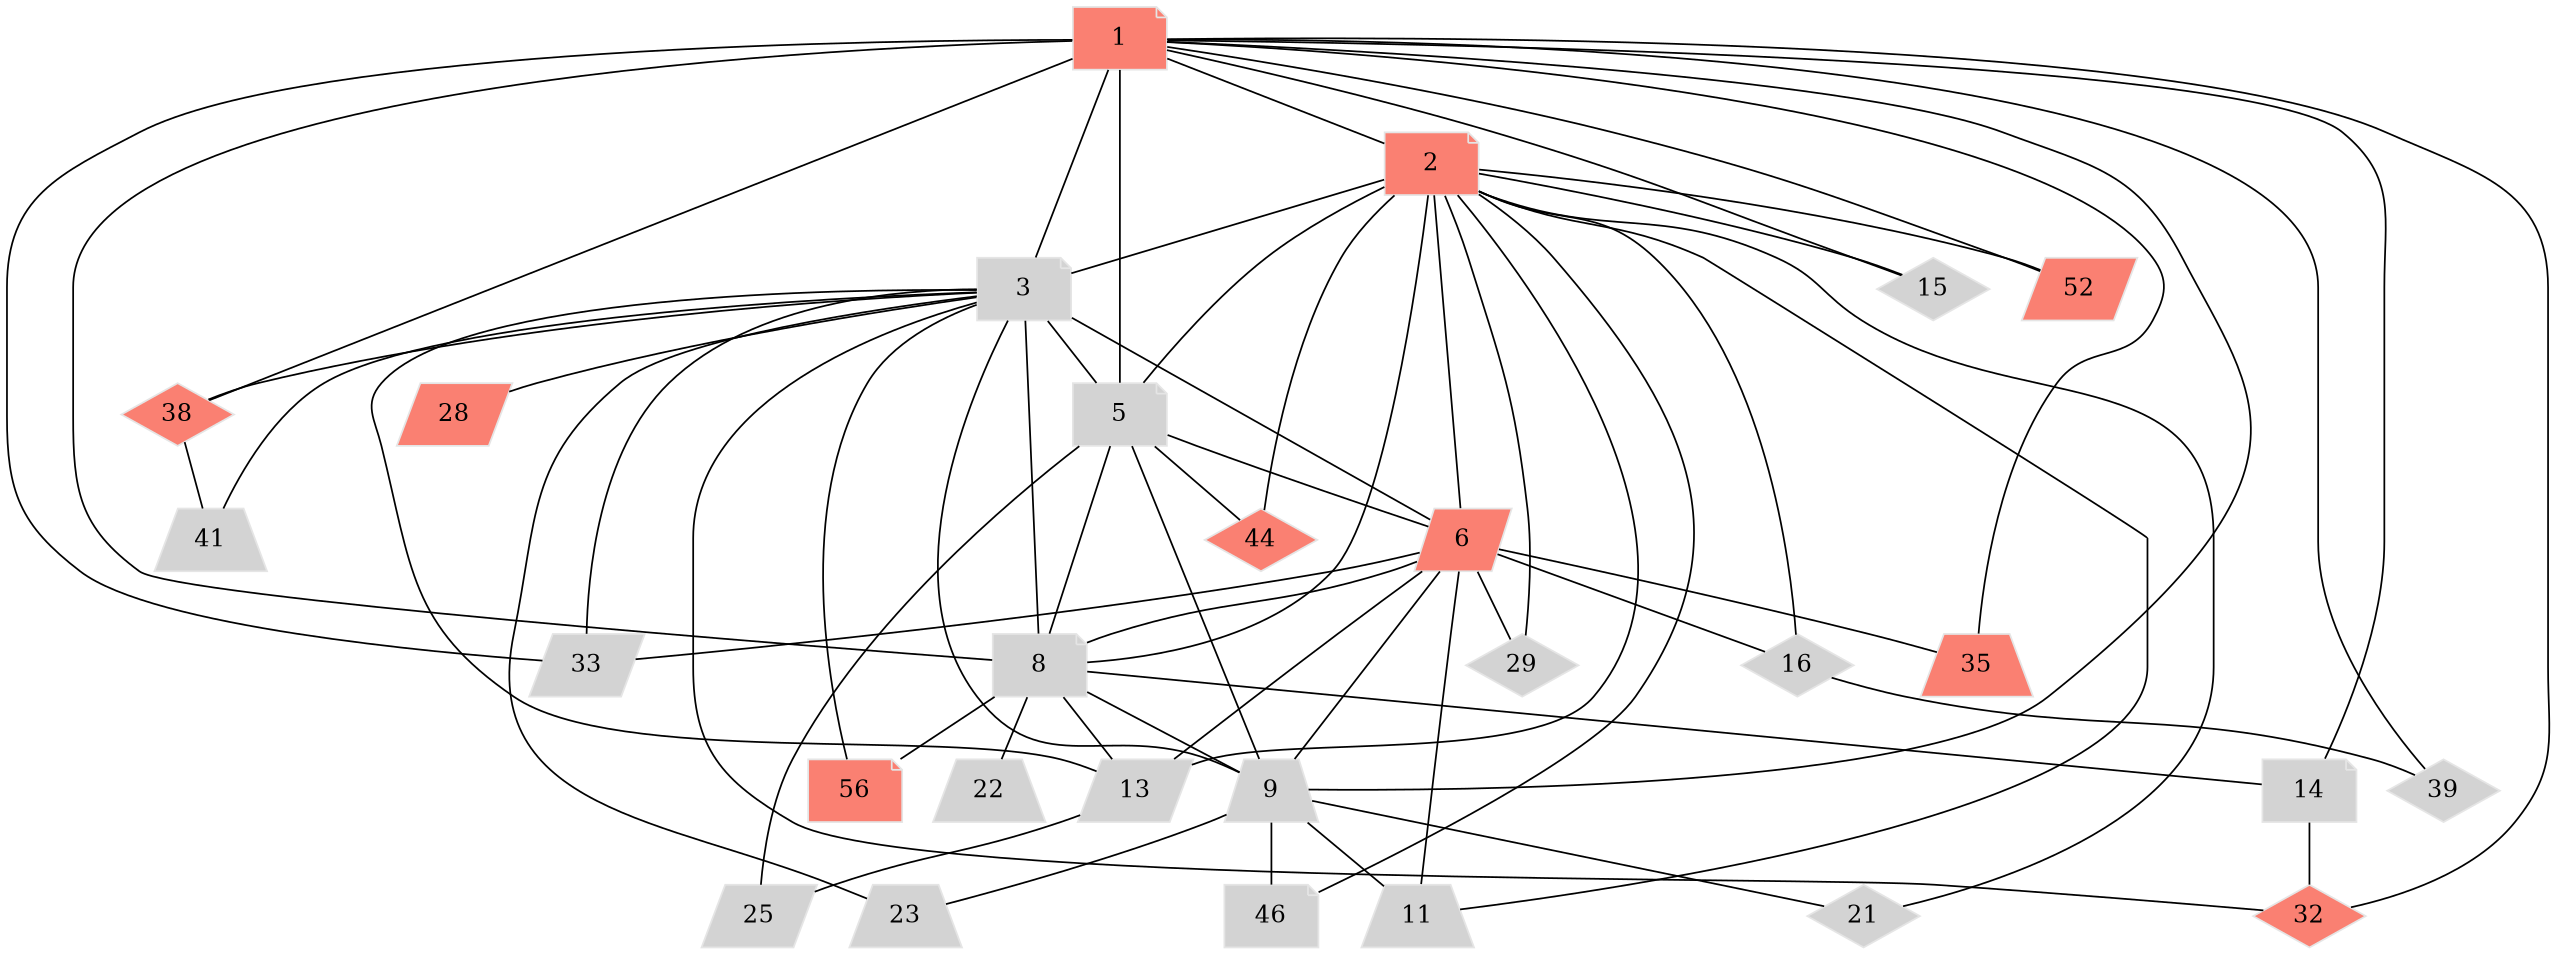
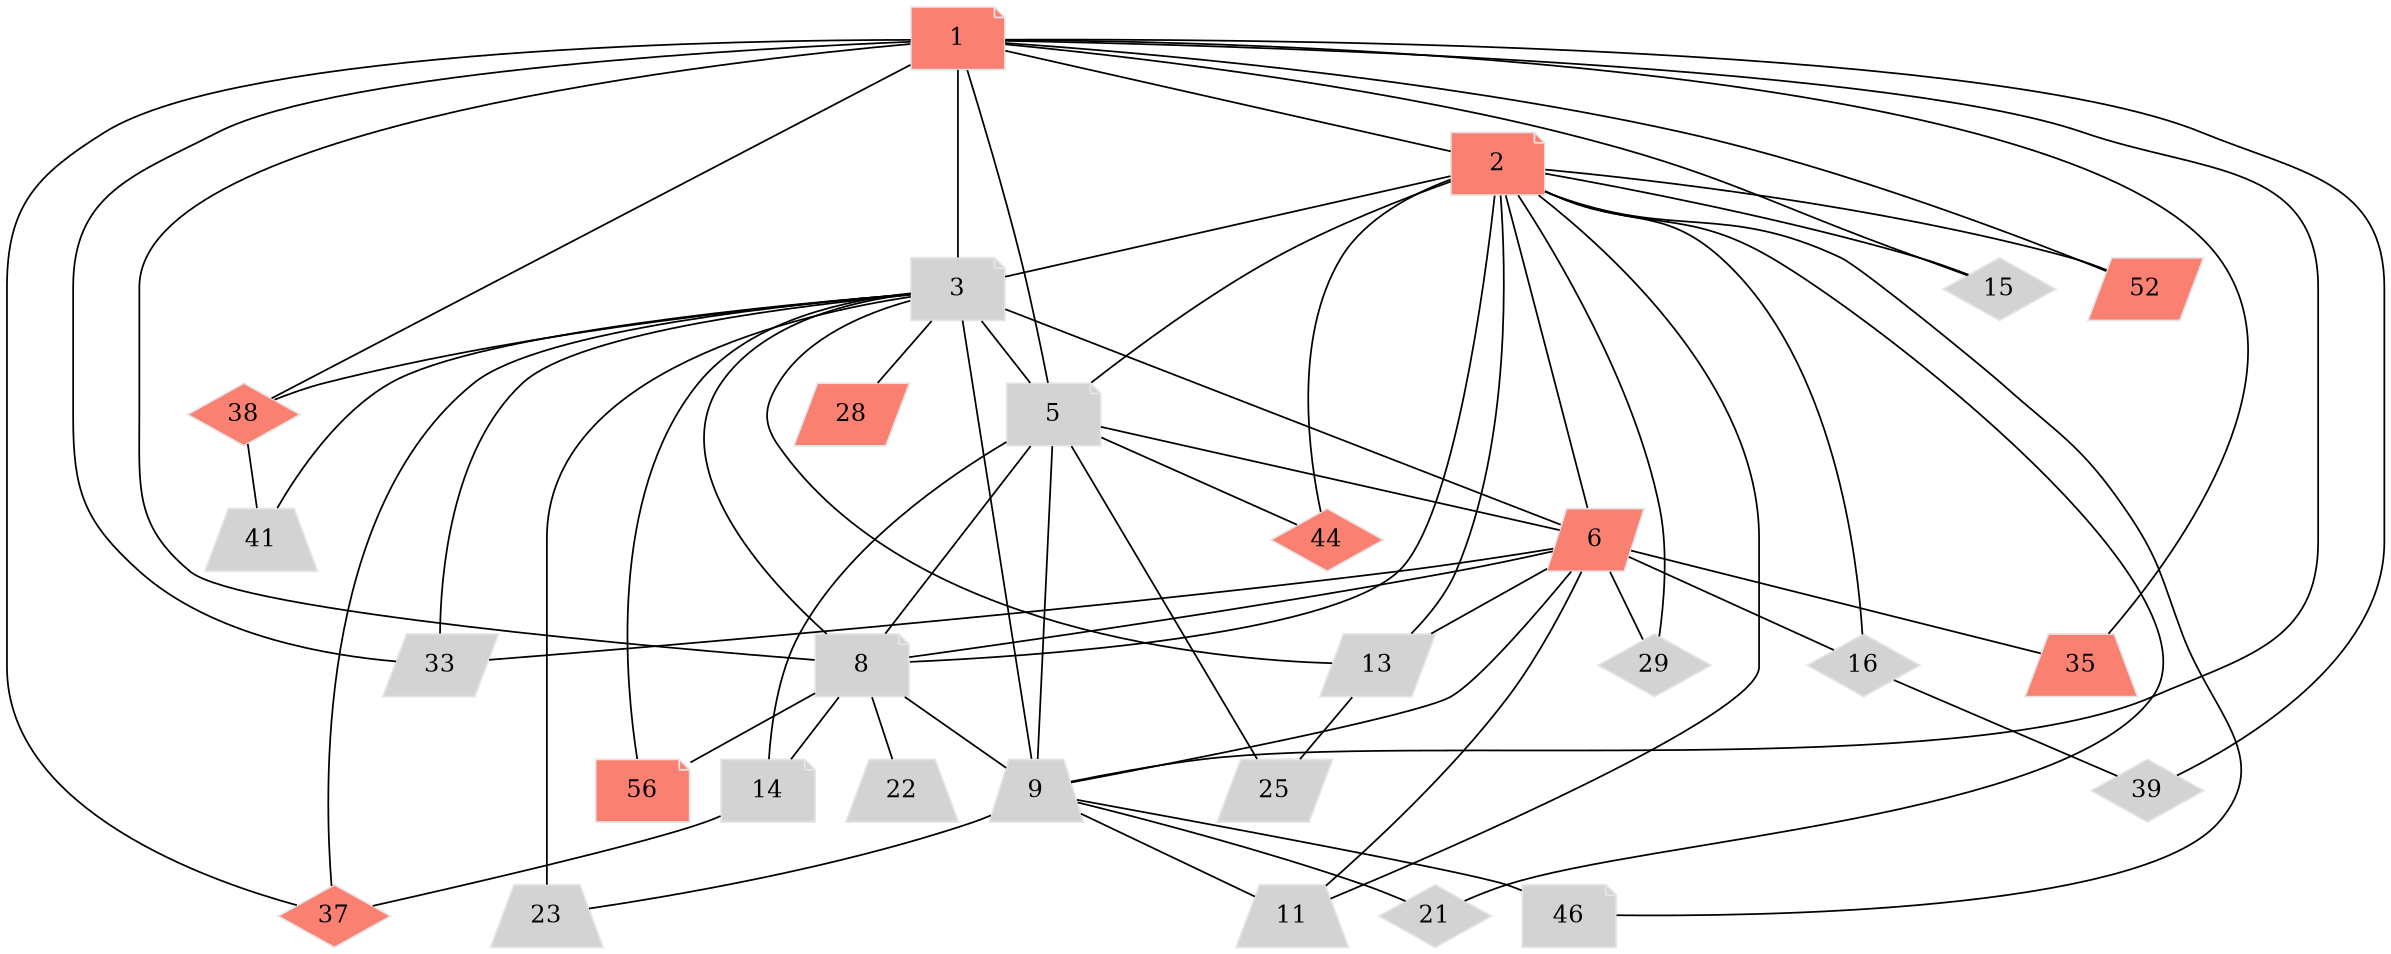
edge "1" -- "14": now "5" -- "14"
edge "8" -- "13": removed
node "32": label "32" -> "37"
